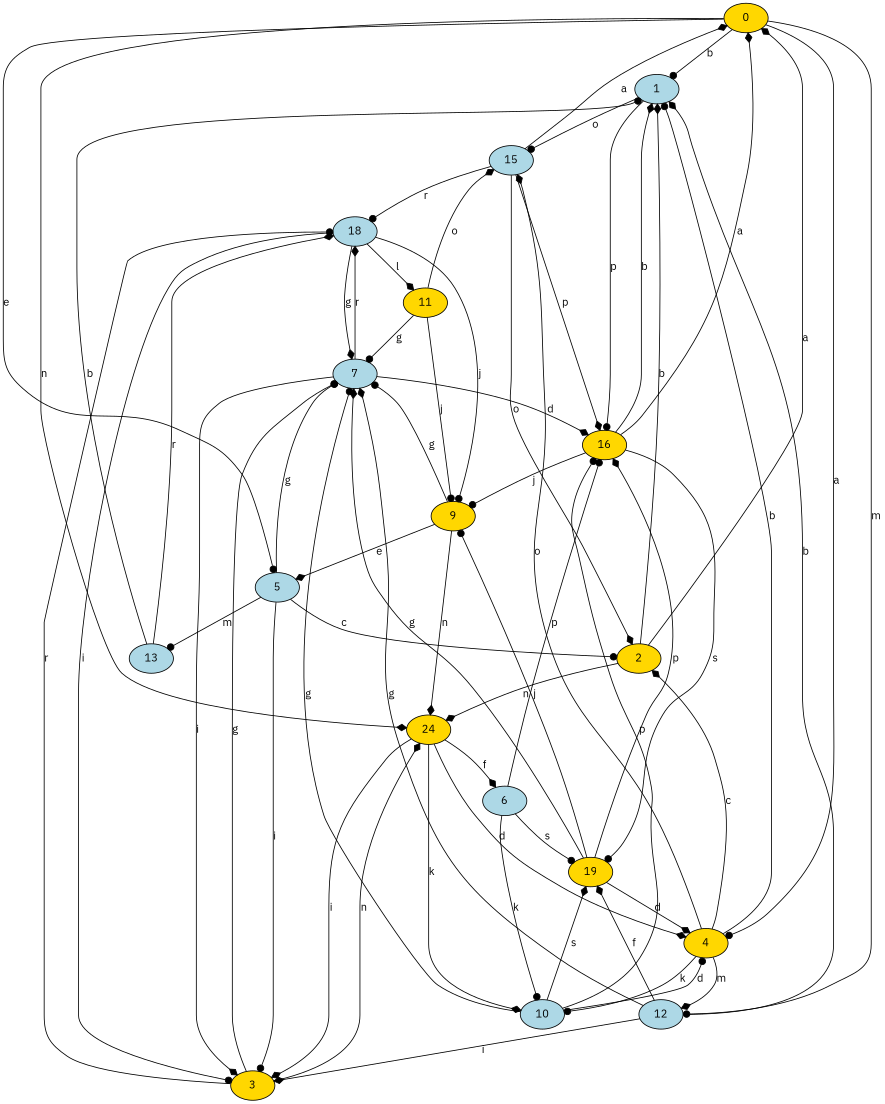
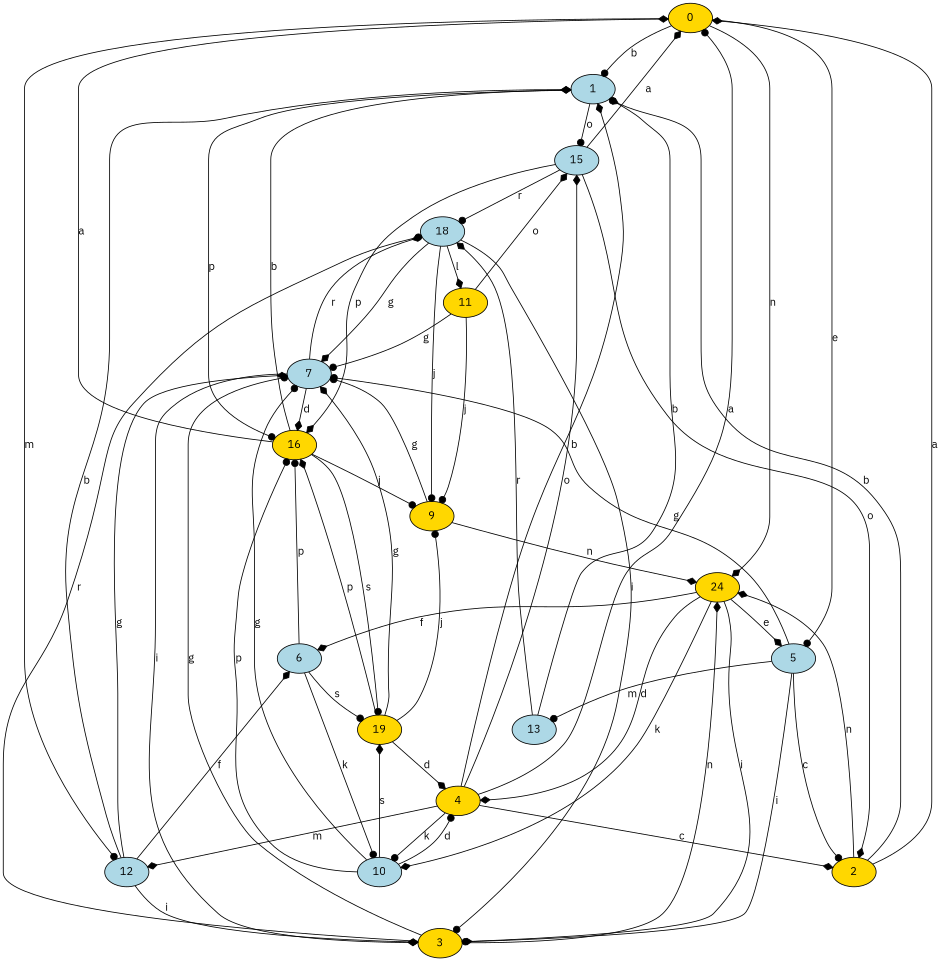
edge "0" -> "4": reversed
edge "4" -> "1": arrowhead dot -> diamond
edge "9" -> "5": now "24" -> "5"
edge "12" -> "19": now "12" -> "6"
